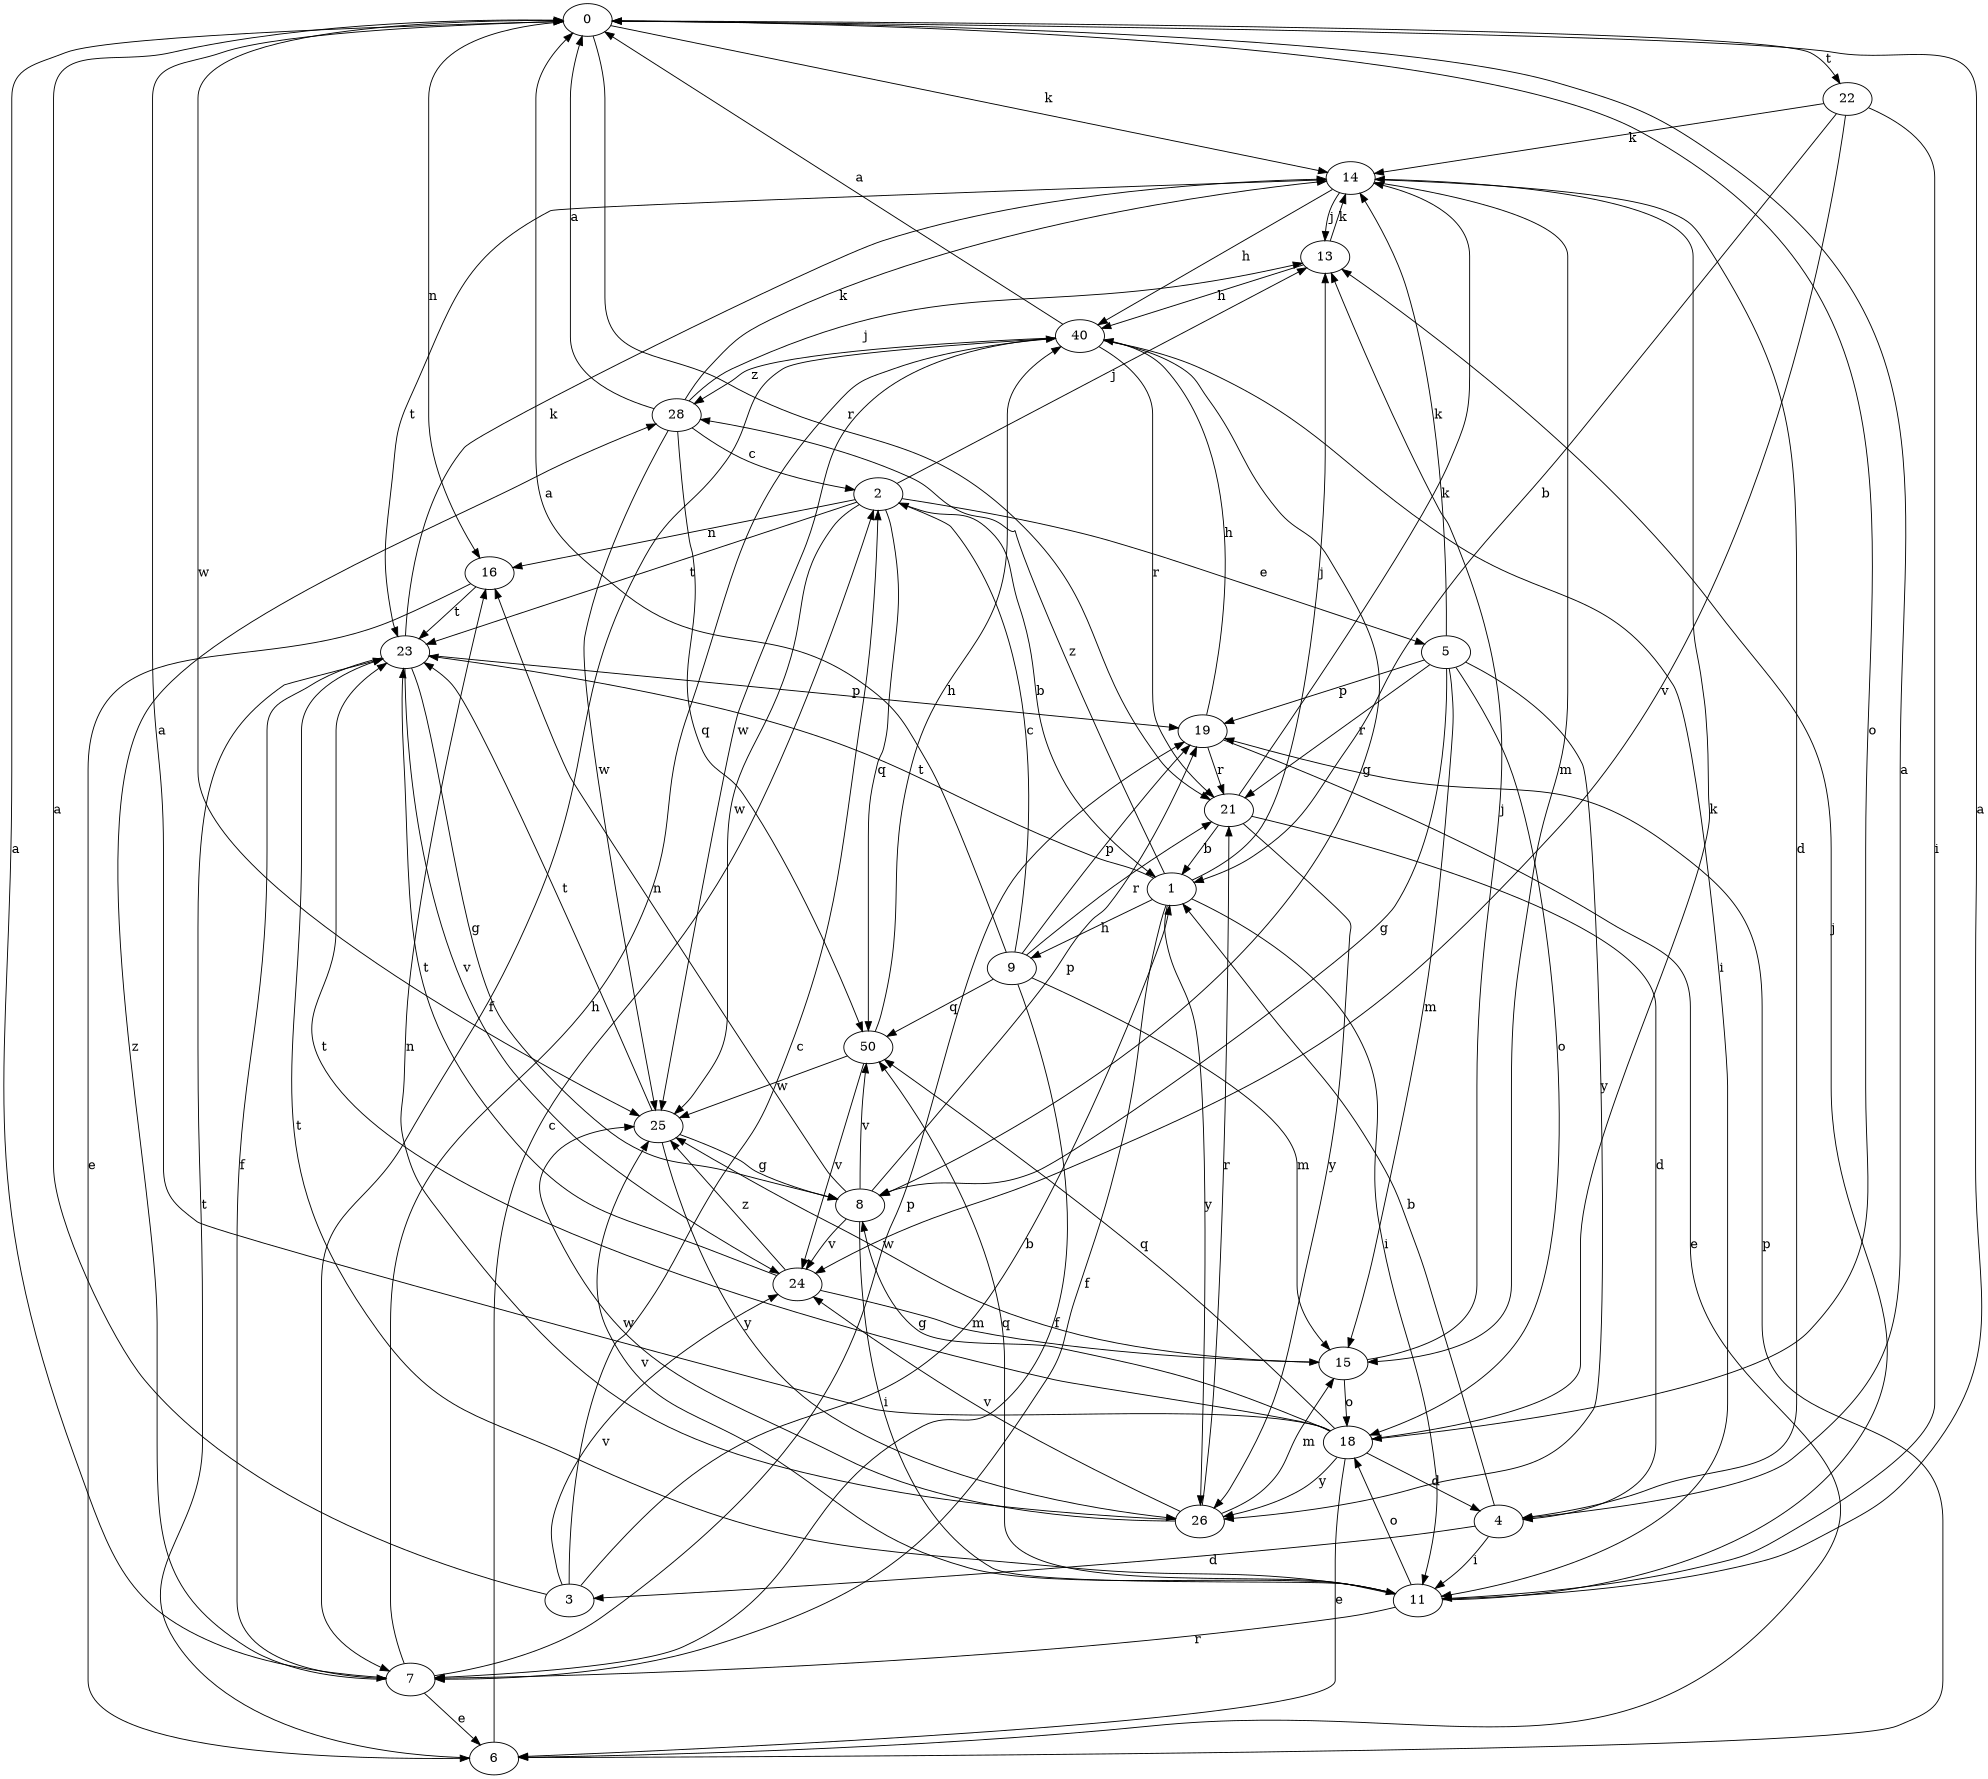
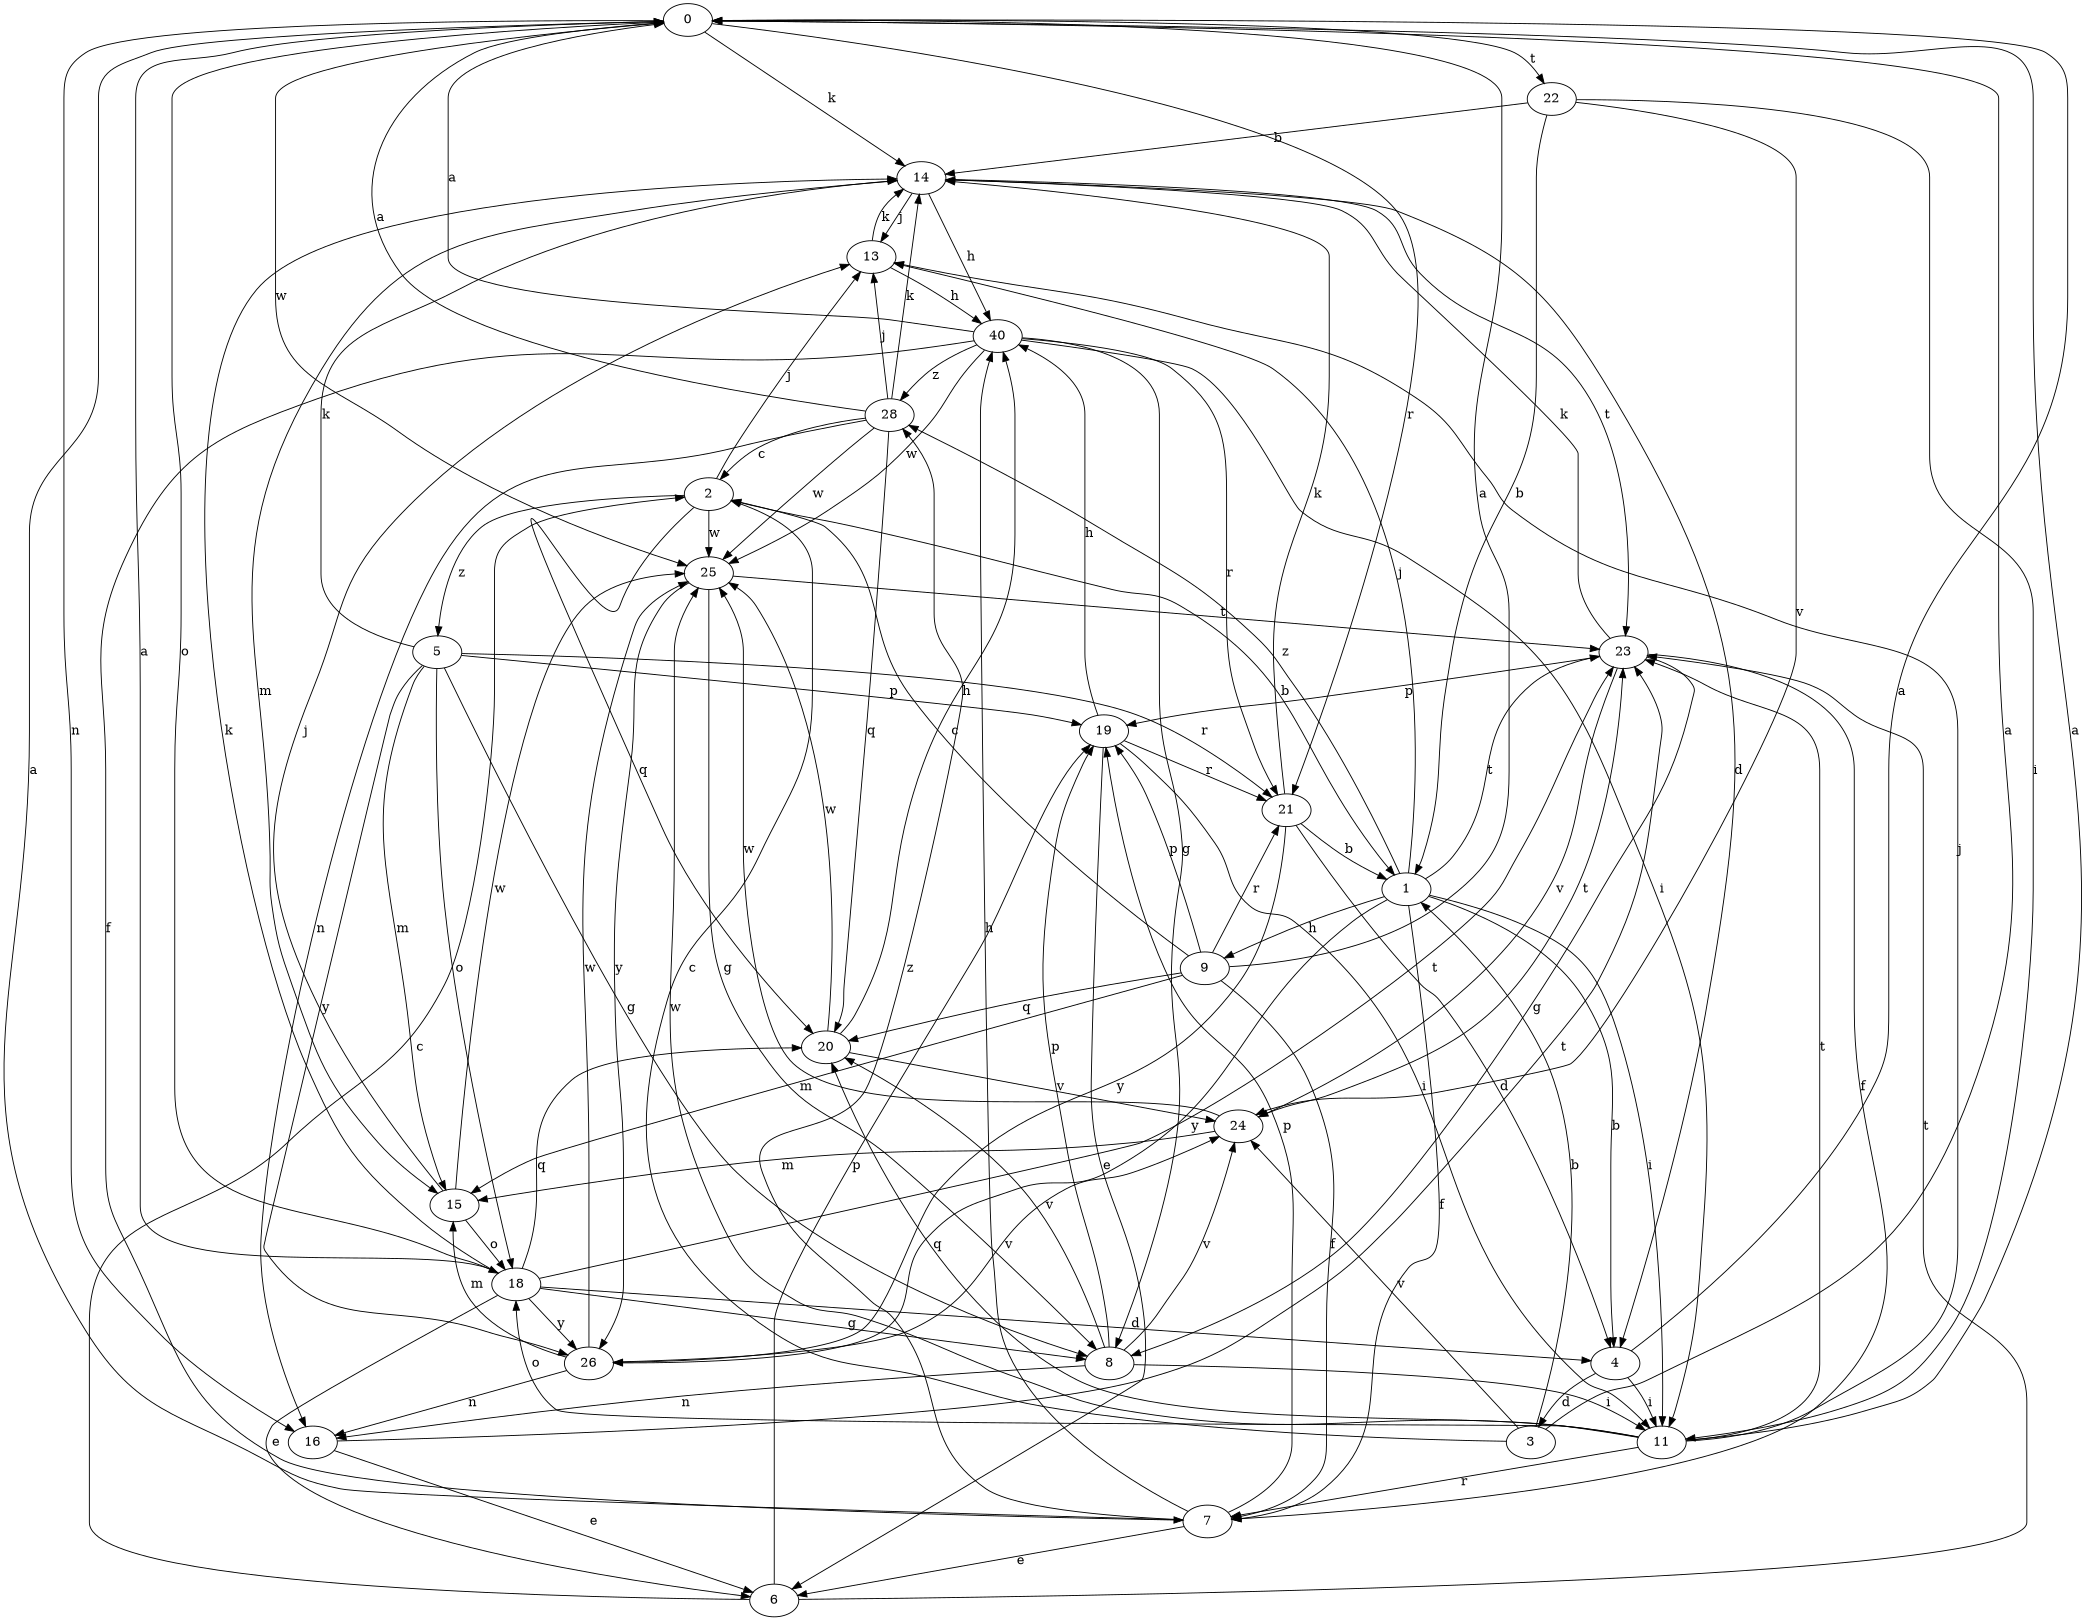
edge "22" -> "14": label "k" -> "b"
edge "2" -> "16": now "28" -> "16"
edge "2" -> "23": removed, label "t"
edge "2" -> "5": label "e" -> "z"
node "50": label "50" -> "20"
edge "19" -> "11": added, label "i"
edge "26" -> "21": removed, label "r"
edge "4" -> "1": reversed
edge "24" -> "25": label "z" -> "w"
edge "11" -> "25": label "v" -> "w"
